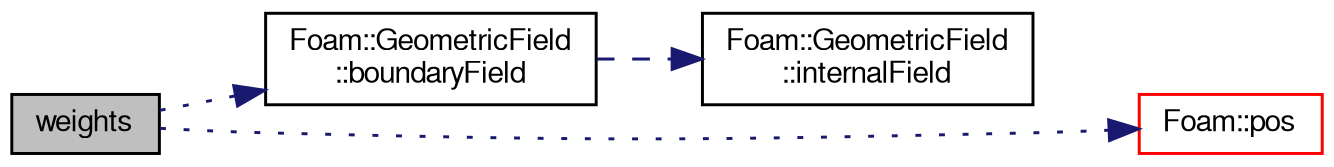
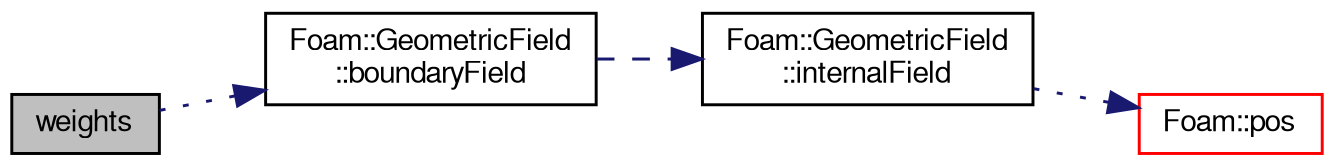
edge "weights" -> "Foam::pos": now "Foam::GeometricField ::internalField" -> "Foam::pos"
